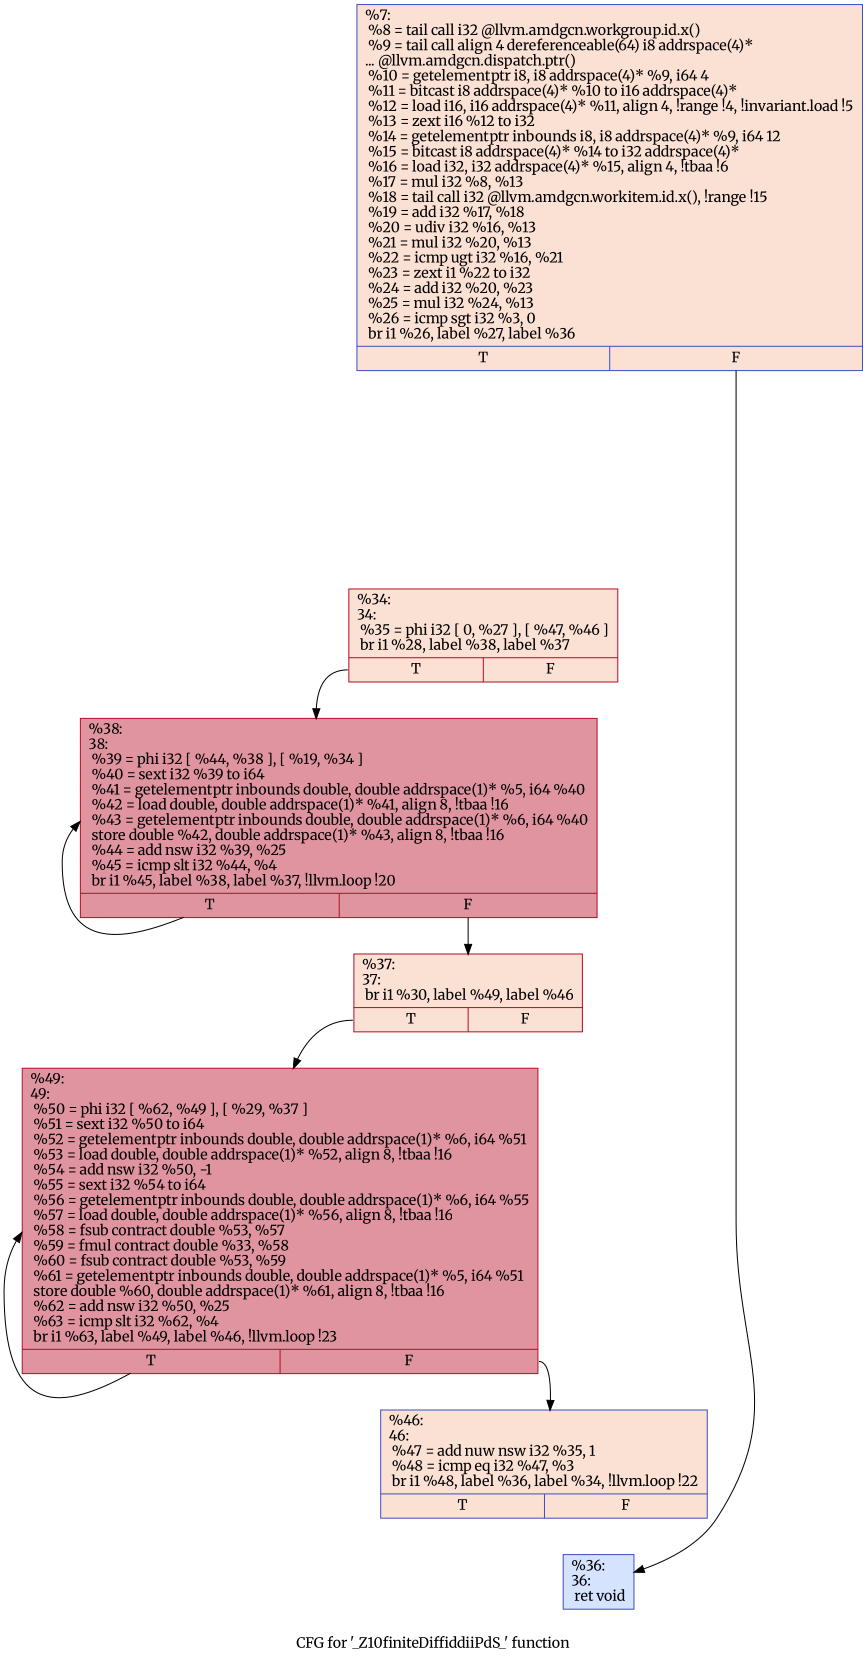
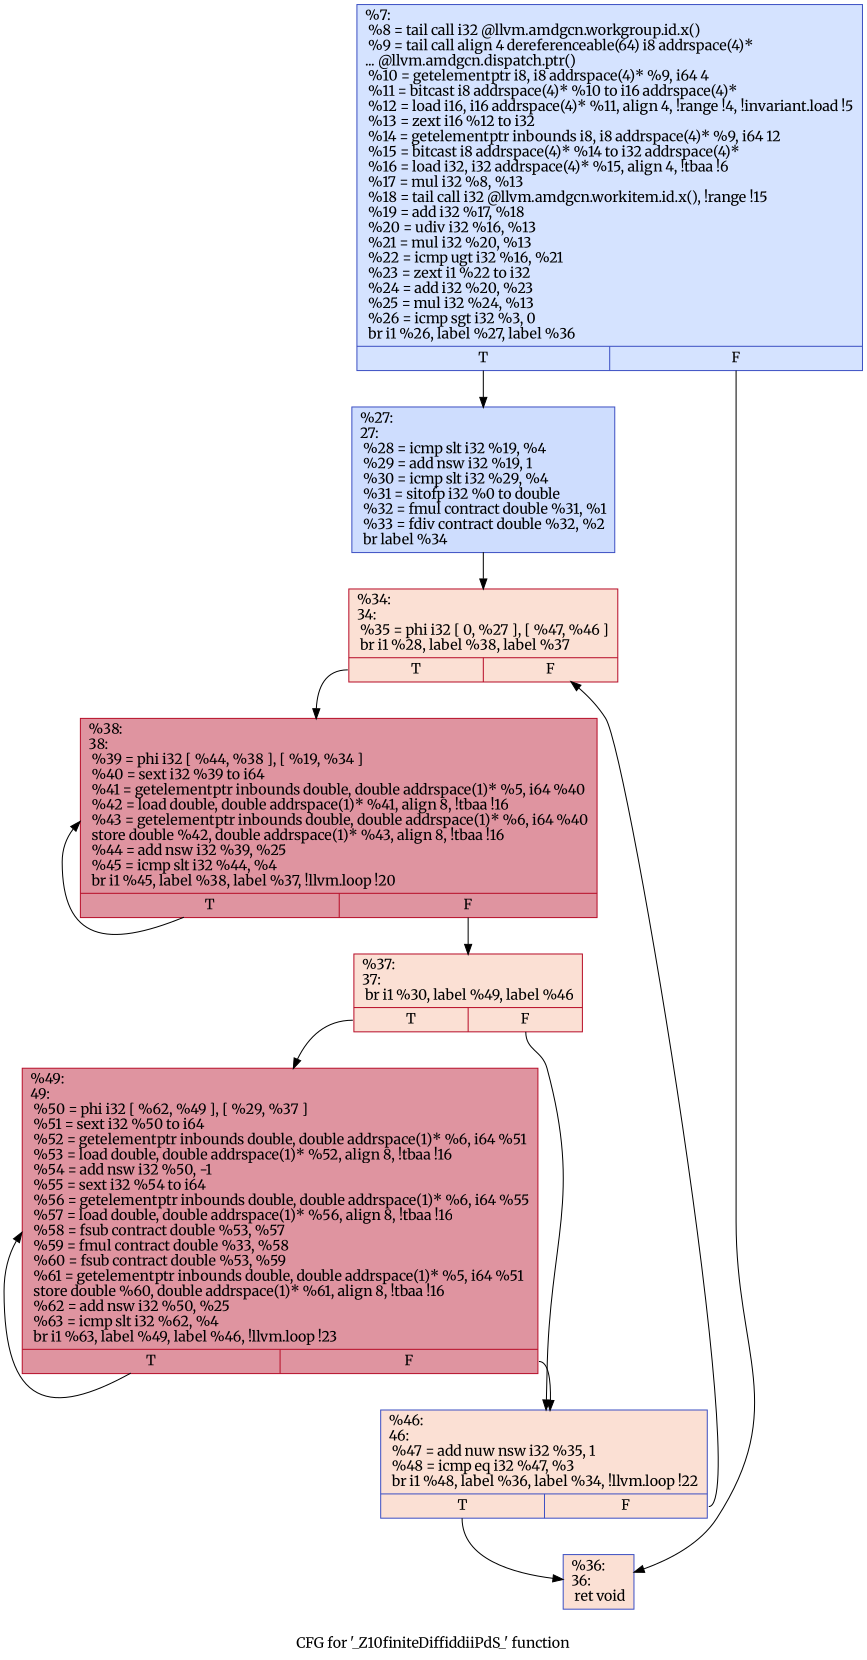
node "%7:": fillcolor #f7b99e70 -> #a1c0ff70
node "%27:": added
edge "%46:" -> "%34:": added
edge "%37:" -> "%46:": added
edge "%46:" -> "%36:": added
node "%36:": fillcolor #a1c0ff70 -> #f7b99e70
